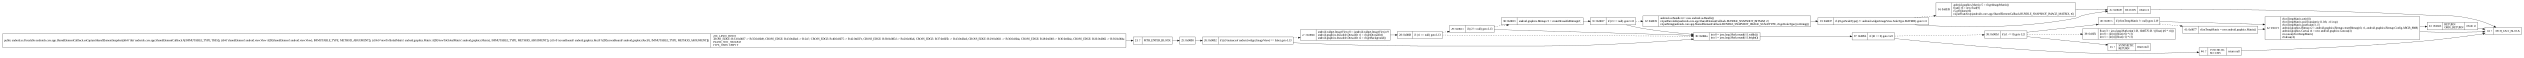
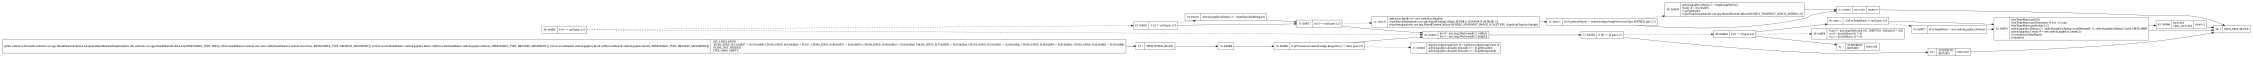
edge "29: 0x0011" -> "36: 0x004a": now "29: 0x0011" -> "31: 0x0017"
edge "27: 0x0004" -> "28: 0x000f": removed
